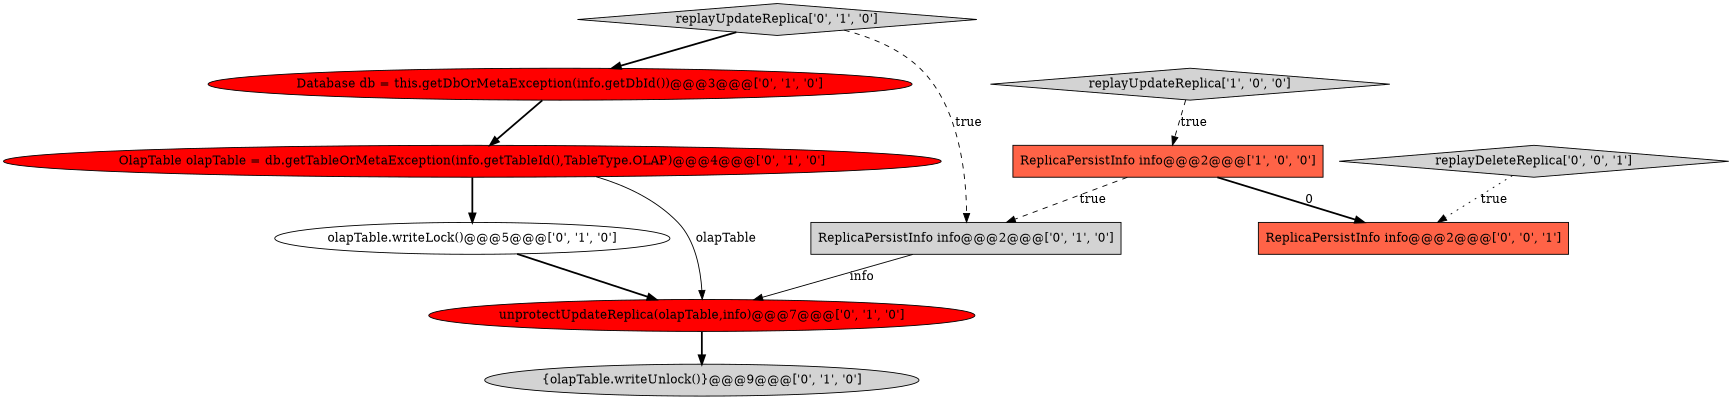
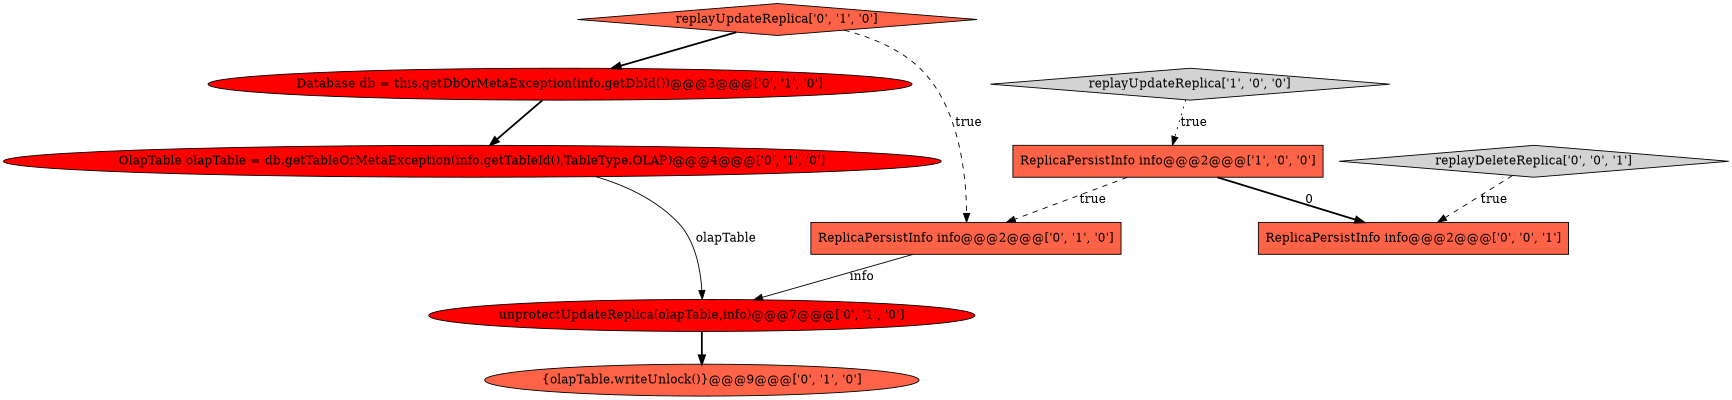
node "replayUpdateReplica['0', '1', '0']": fillcolor lightgray -> tomato
edge "replayUpdateReplica['1', '0', '0']" -> "ReplicaPersistInfo info@@@2@@@['1', '0', '0']": style dashed -> dotted
edge "replayDeleteReplica['0', '0', '1']" -> "ReplicaPersistInfo info@@@2@@@['0', '0', '1']": style dotted -> dashed
node "olapTable.writeLock()@@@5@@@['0', '1', '0']": removed
node "ReplicaPersistInfo info@@@2@@@['0', '1', '0']": fillcolor lightgray -> tomato
node "{olapTable.writeUnlock()}@@@9@@@['0', '1', '0']": fillcolor lightgray -> tomato
